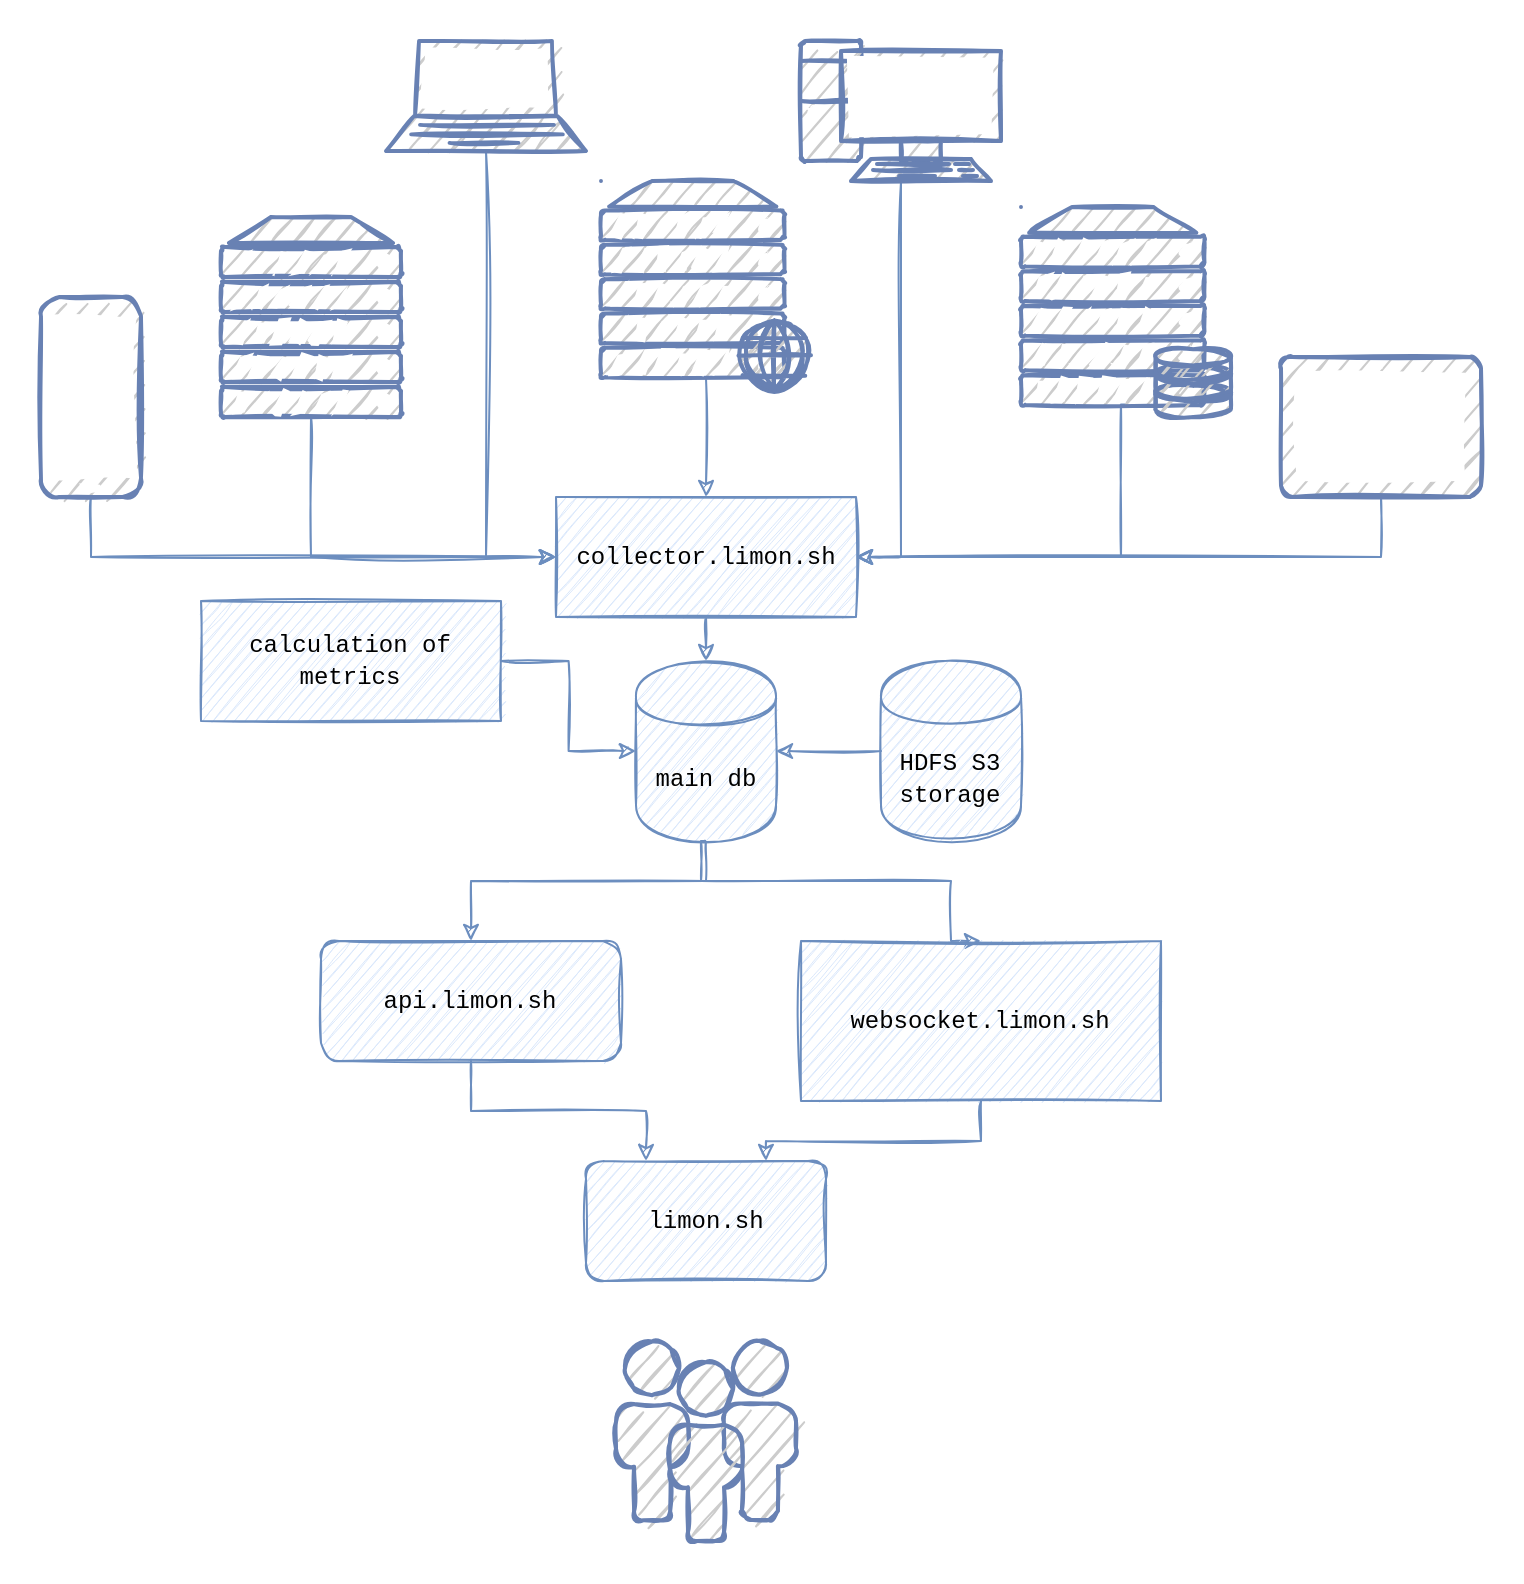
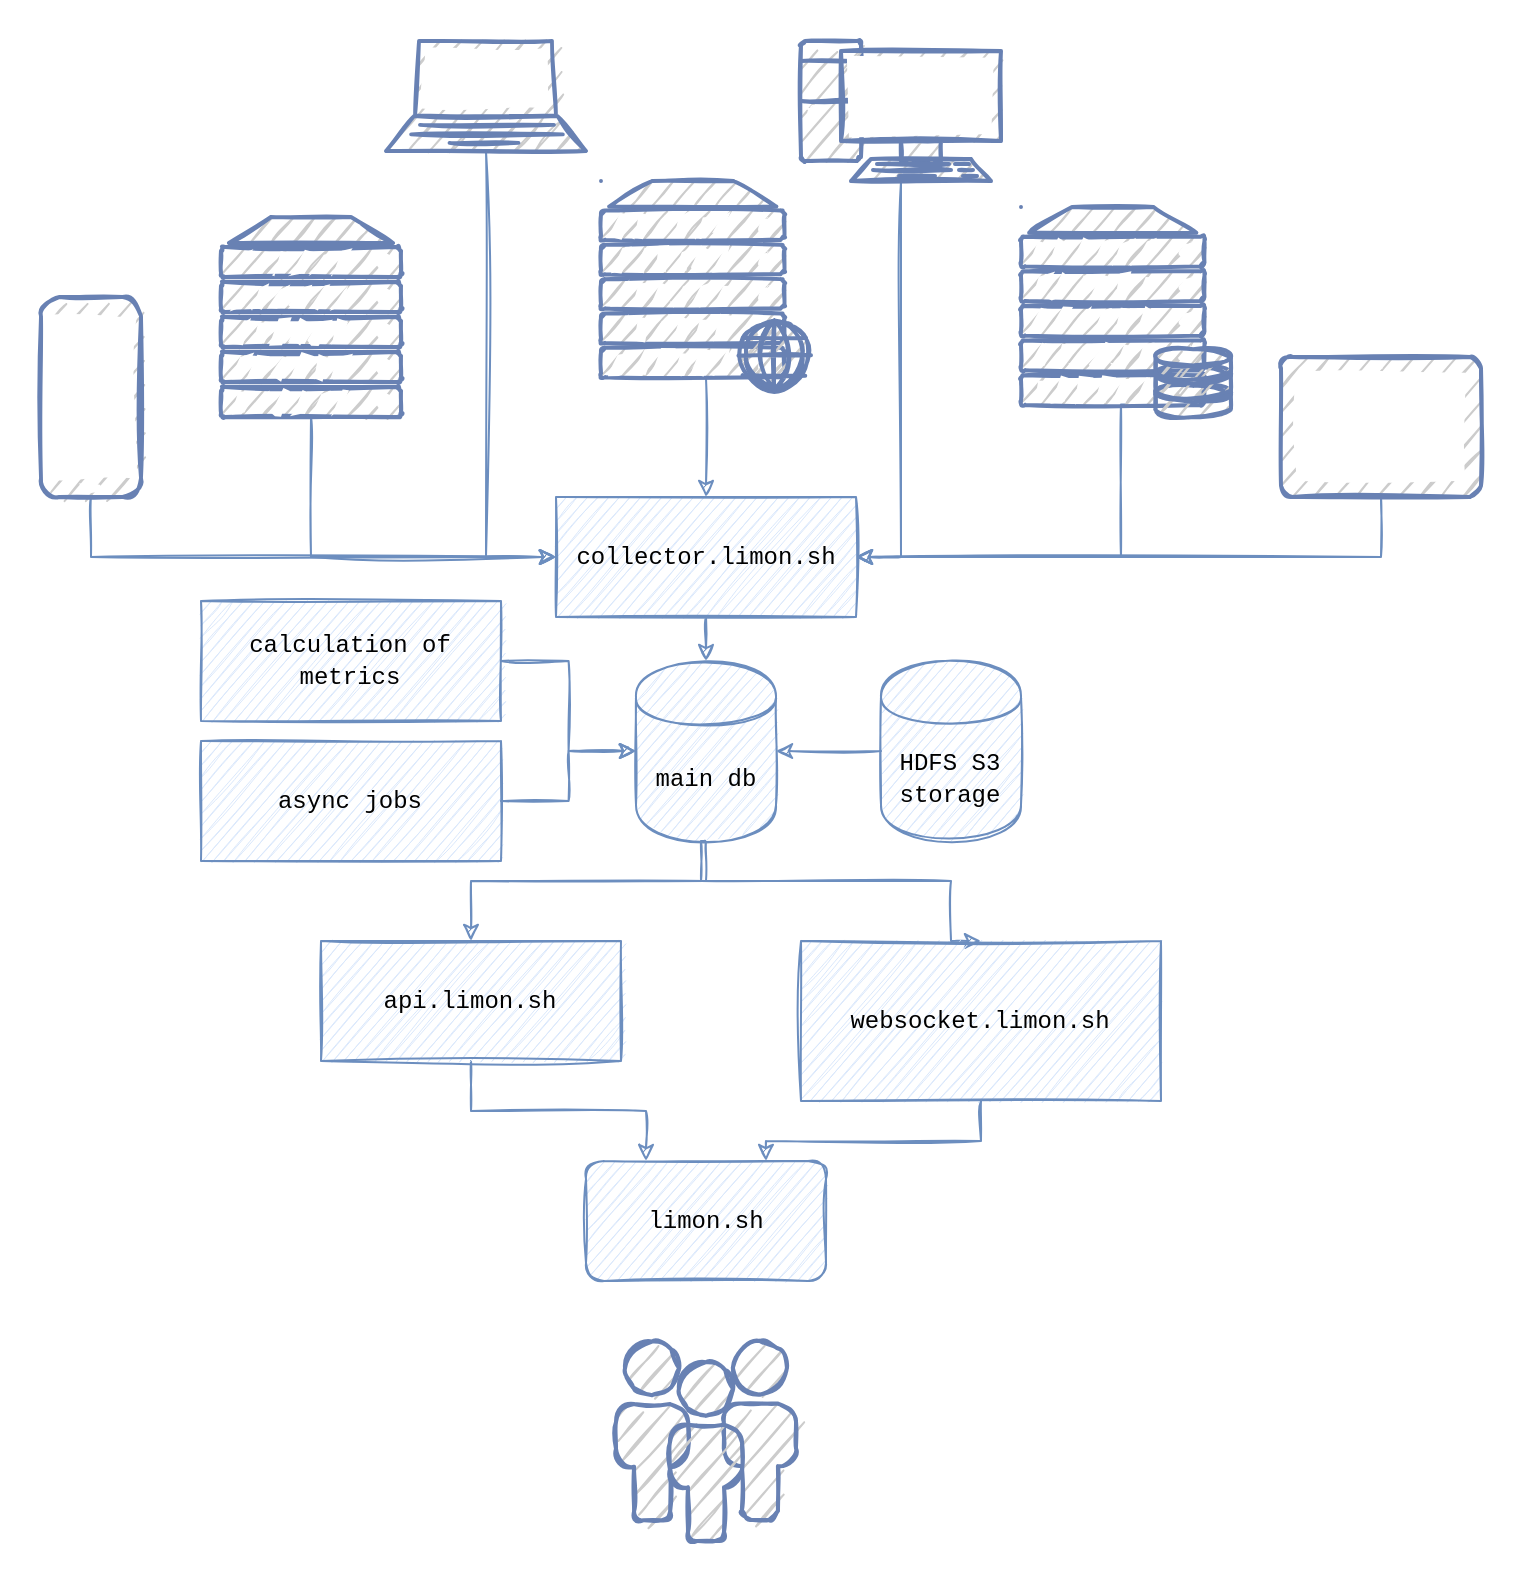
node "async jobs": added
edge "async jobs" -> "main db": added
node "api.limon.sh": shape rounded rectangle -> rectangle
